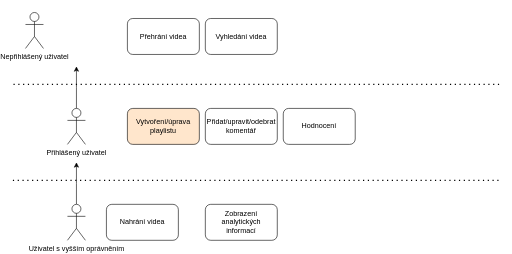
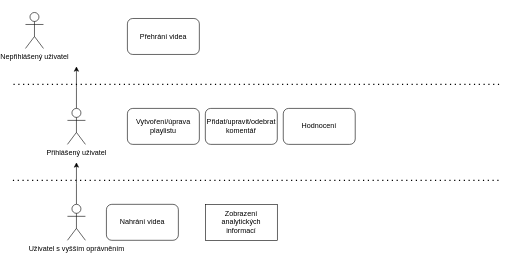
node "Vyhledání videa": removed
node "Vytvoření/úprava playlistu": fillcolor #ffe6cc -> #ffffff
node "Zobrazení analytických informací": shape rounded rectangle -> rectangle
